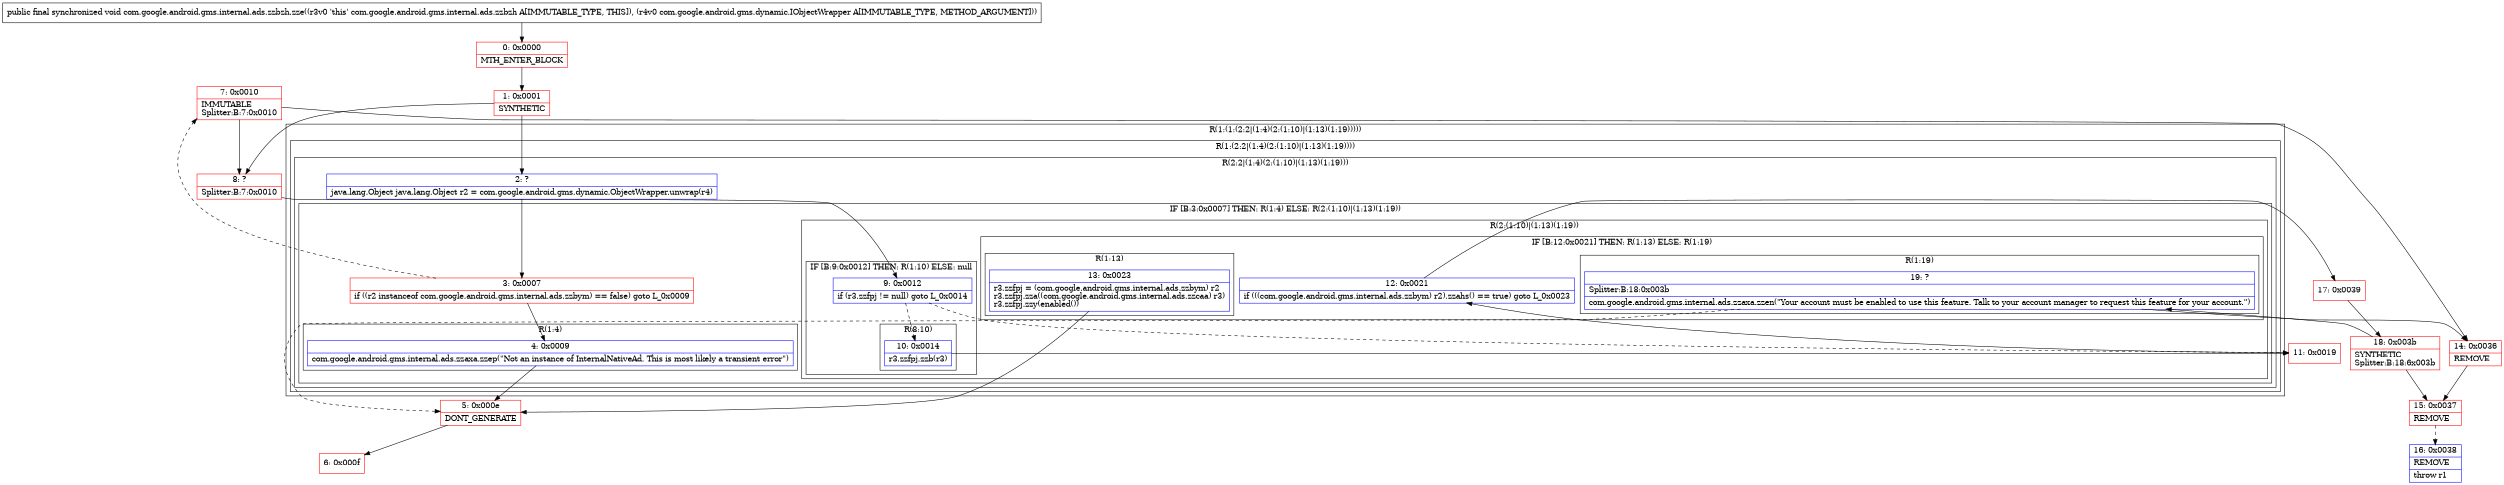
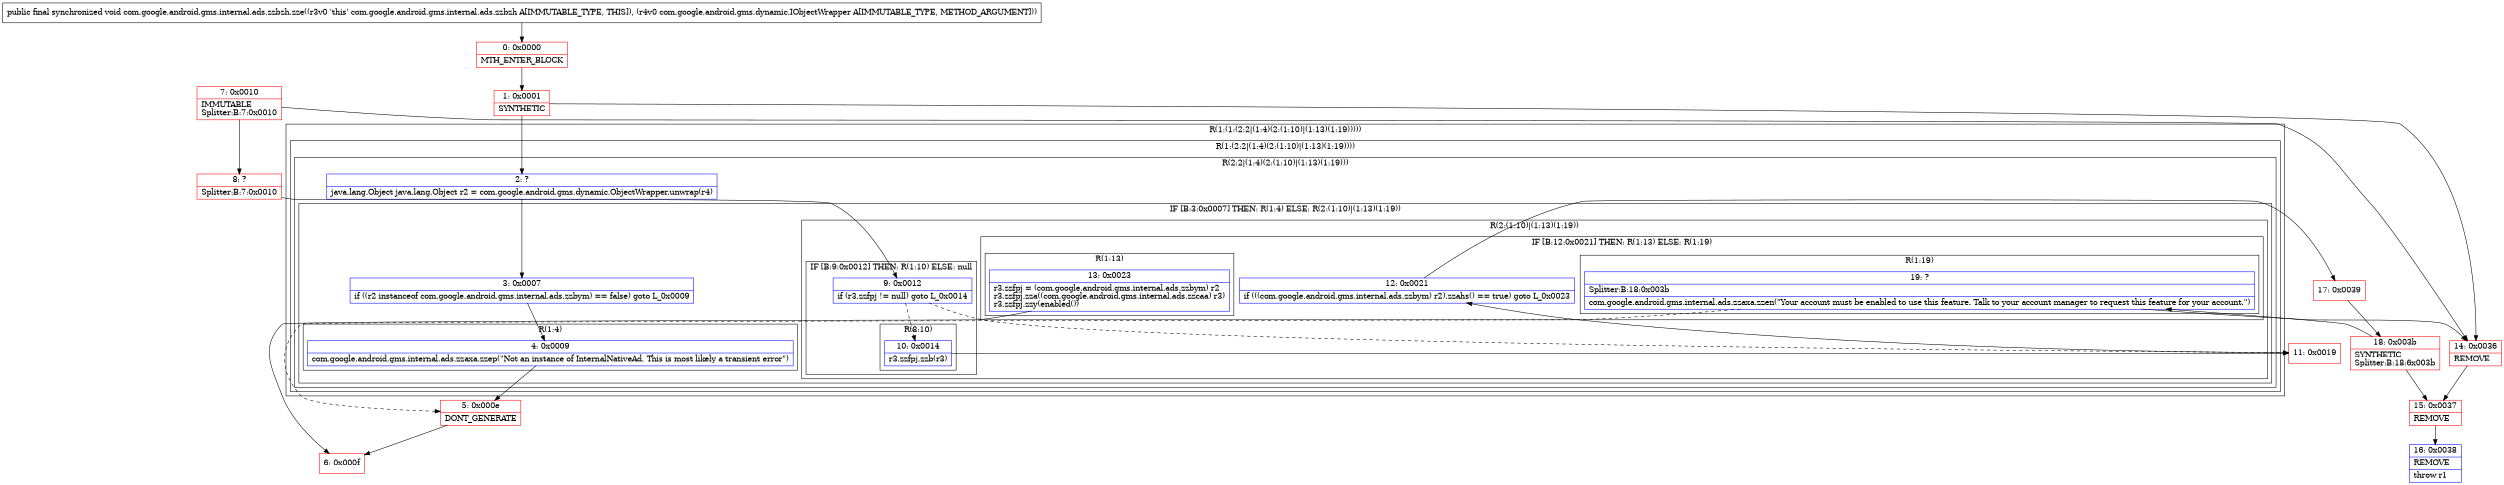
edge "1: 0x0001" -> "8: ?": now "1: 0x0001" -> "14: 0x0036"
edge "3: 0x0007" -> "7: 0x0010": removed
node "3: 0x0007": color red -> blue
edge "13: 0x0023" -> "5: 0x000e": now "13: 0x0023" -> "6: 0x000f"
edge "15: 0x0037" -> "16: 0x0038": style dashed -> solid
